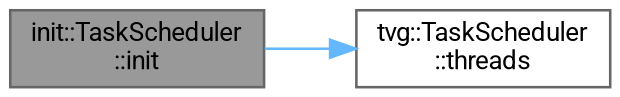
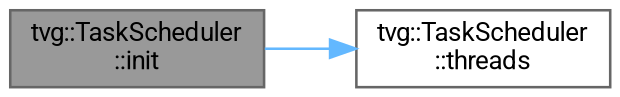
node "init::TaskScheduler ::init": label "init::TaskScheduler ::init" -> "tvg::TaskScheduler ::init"
